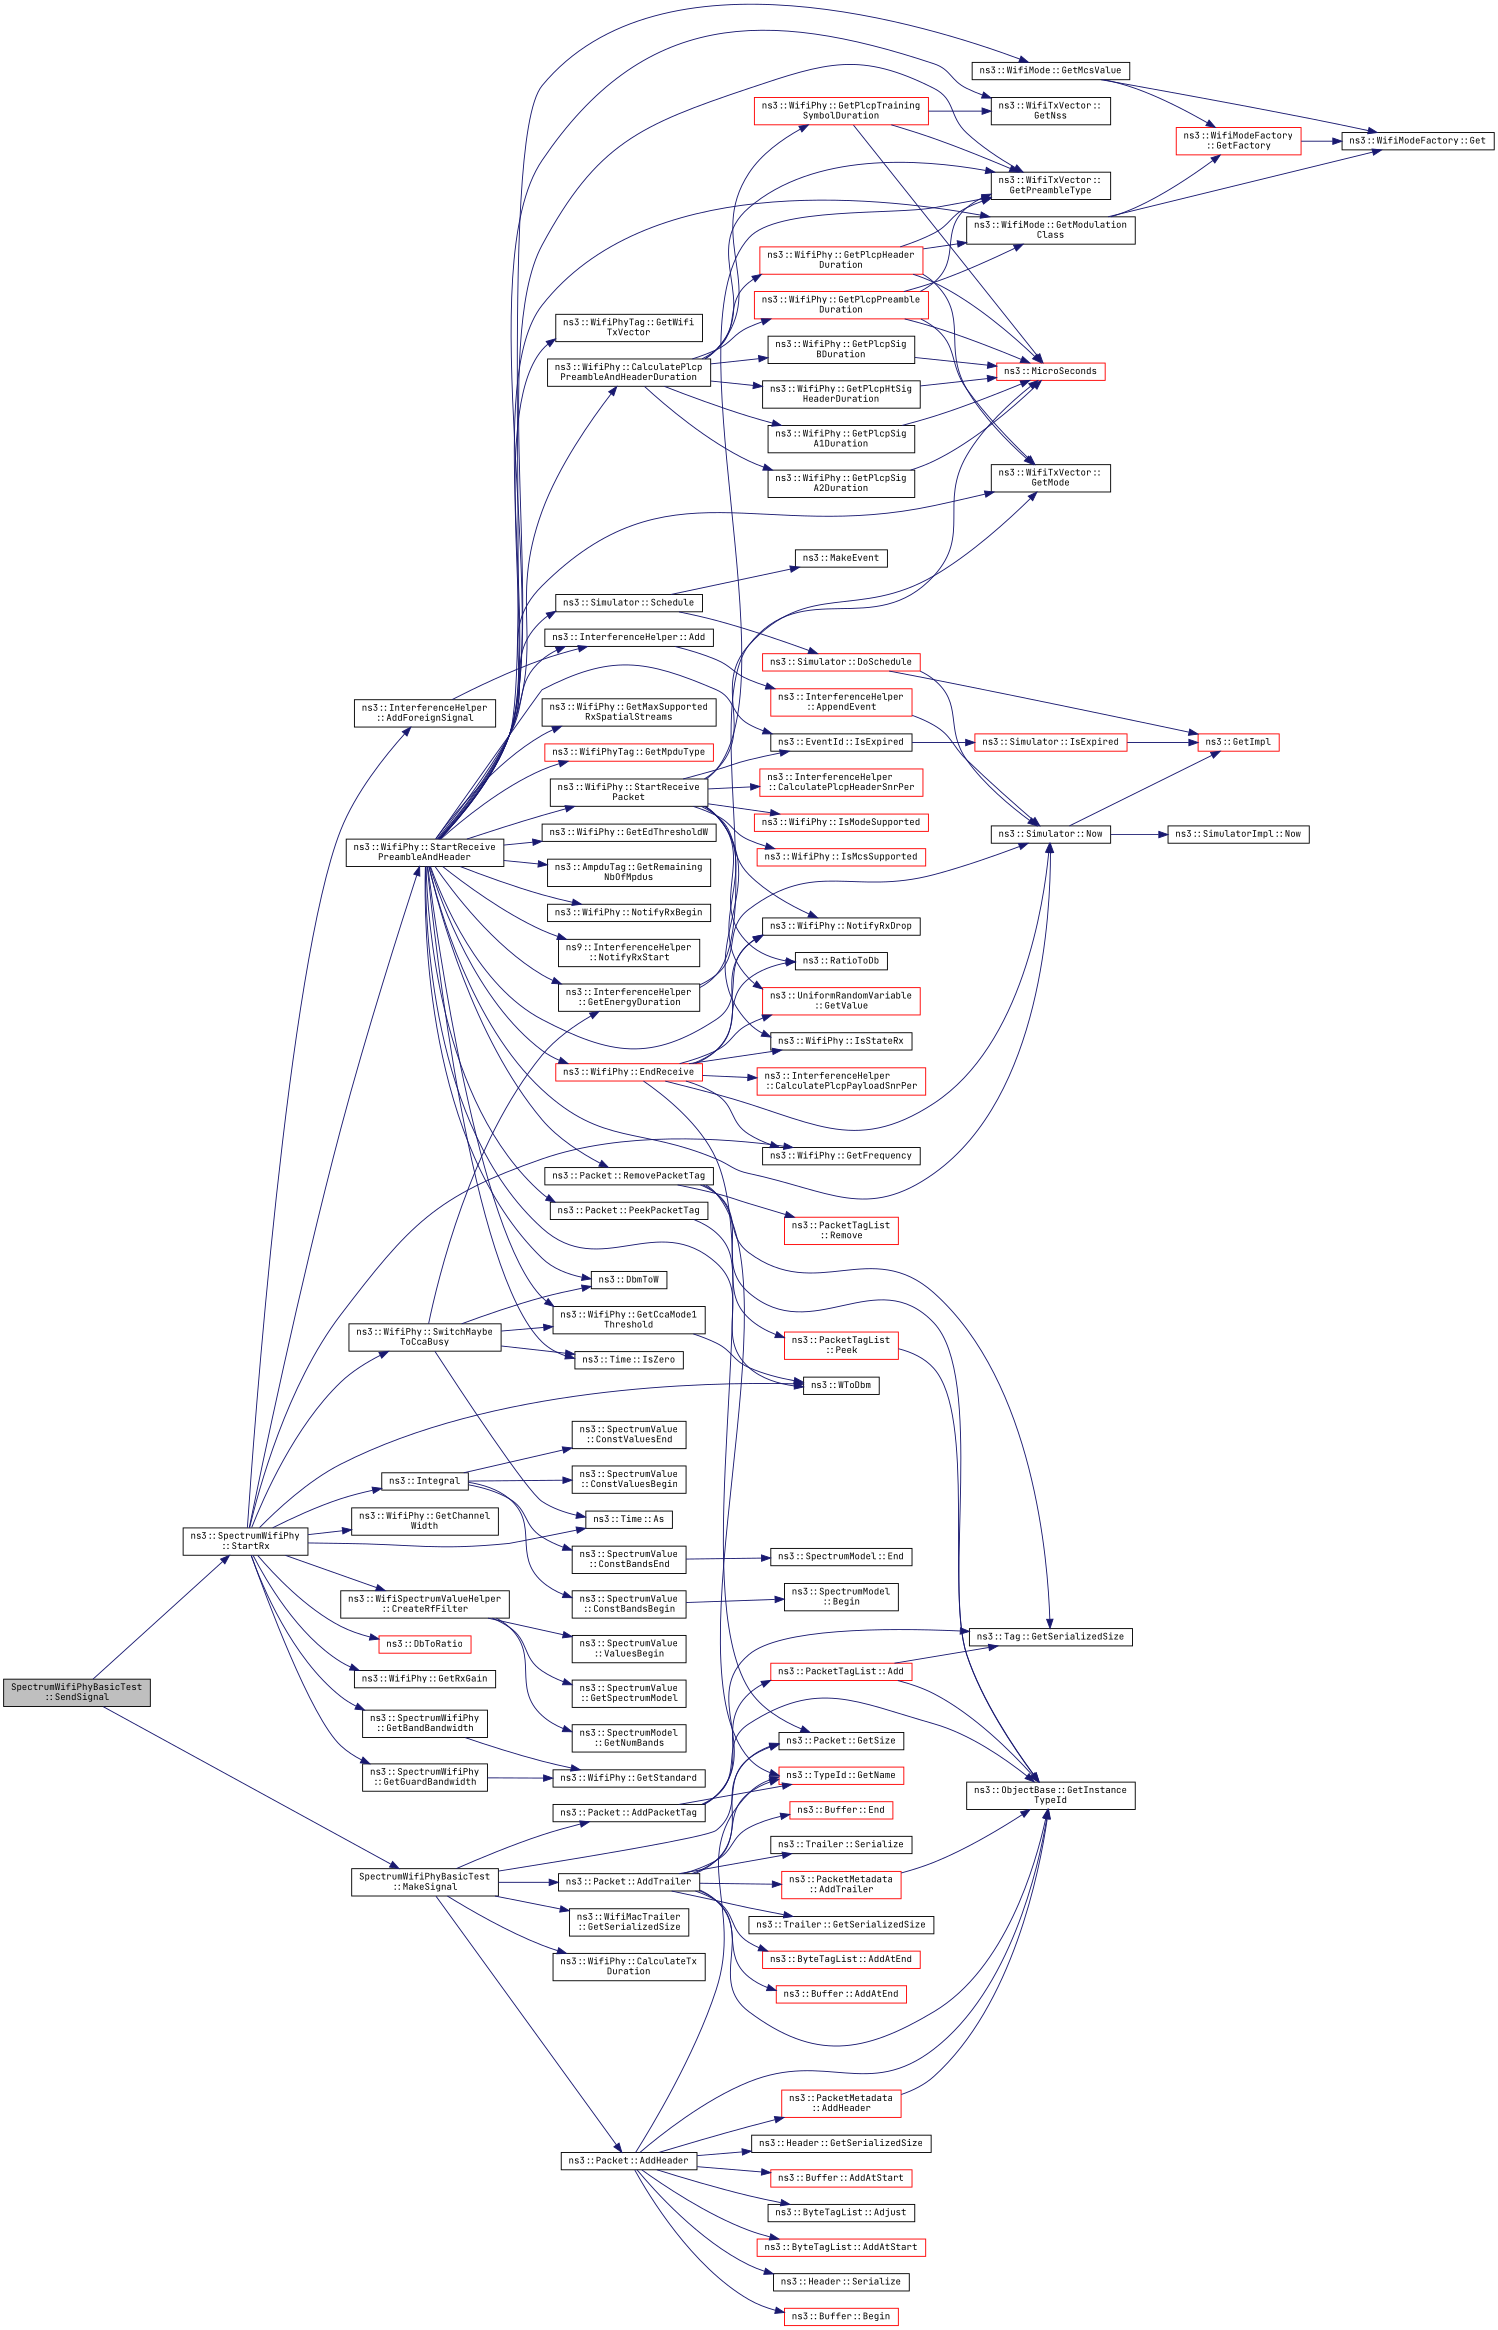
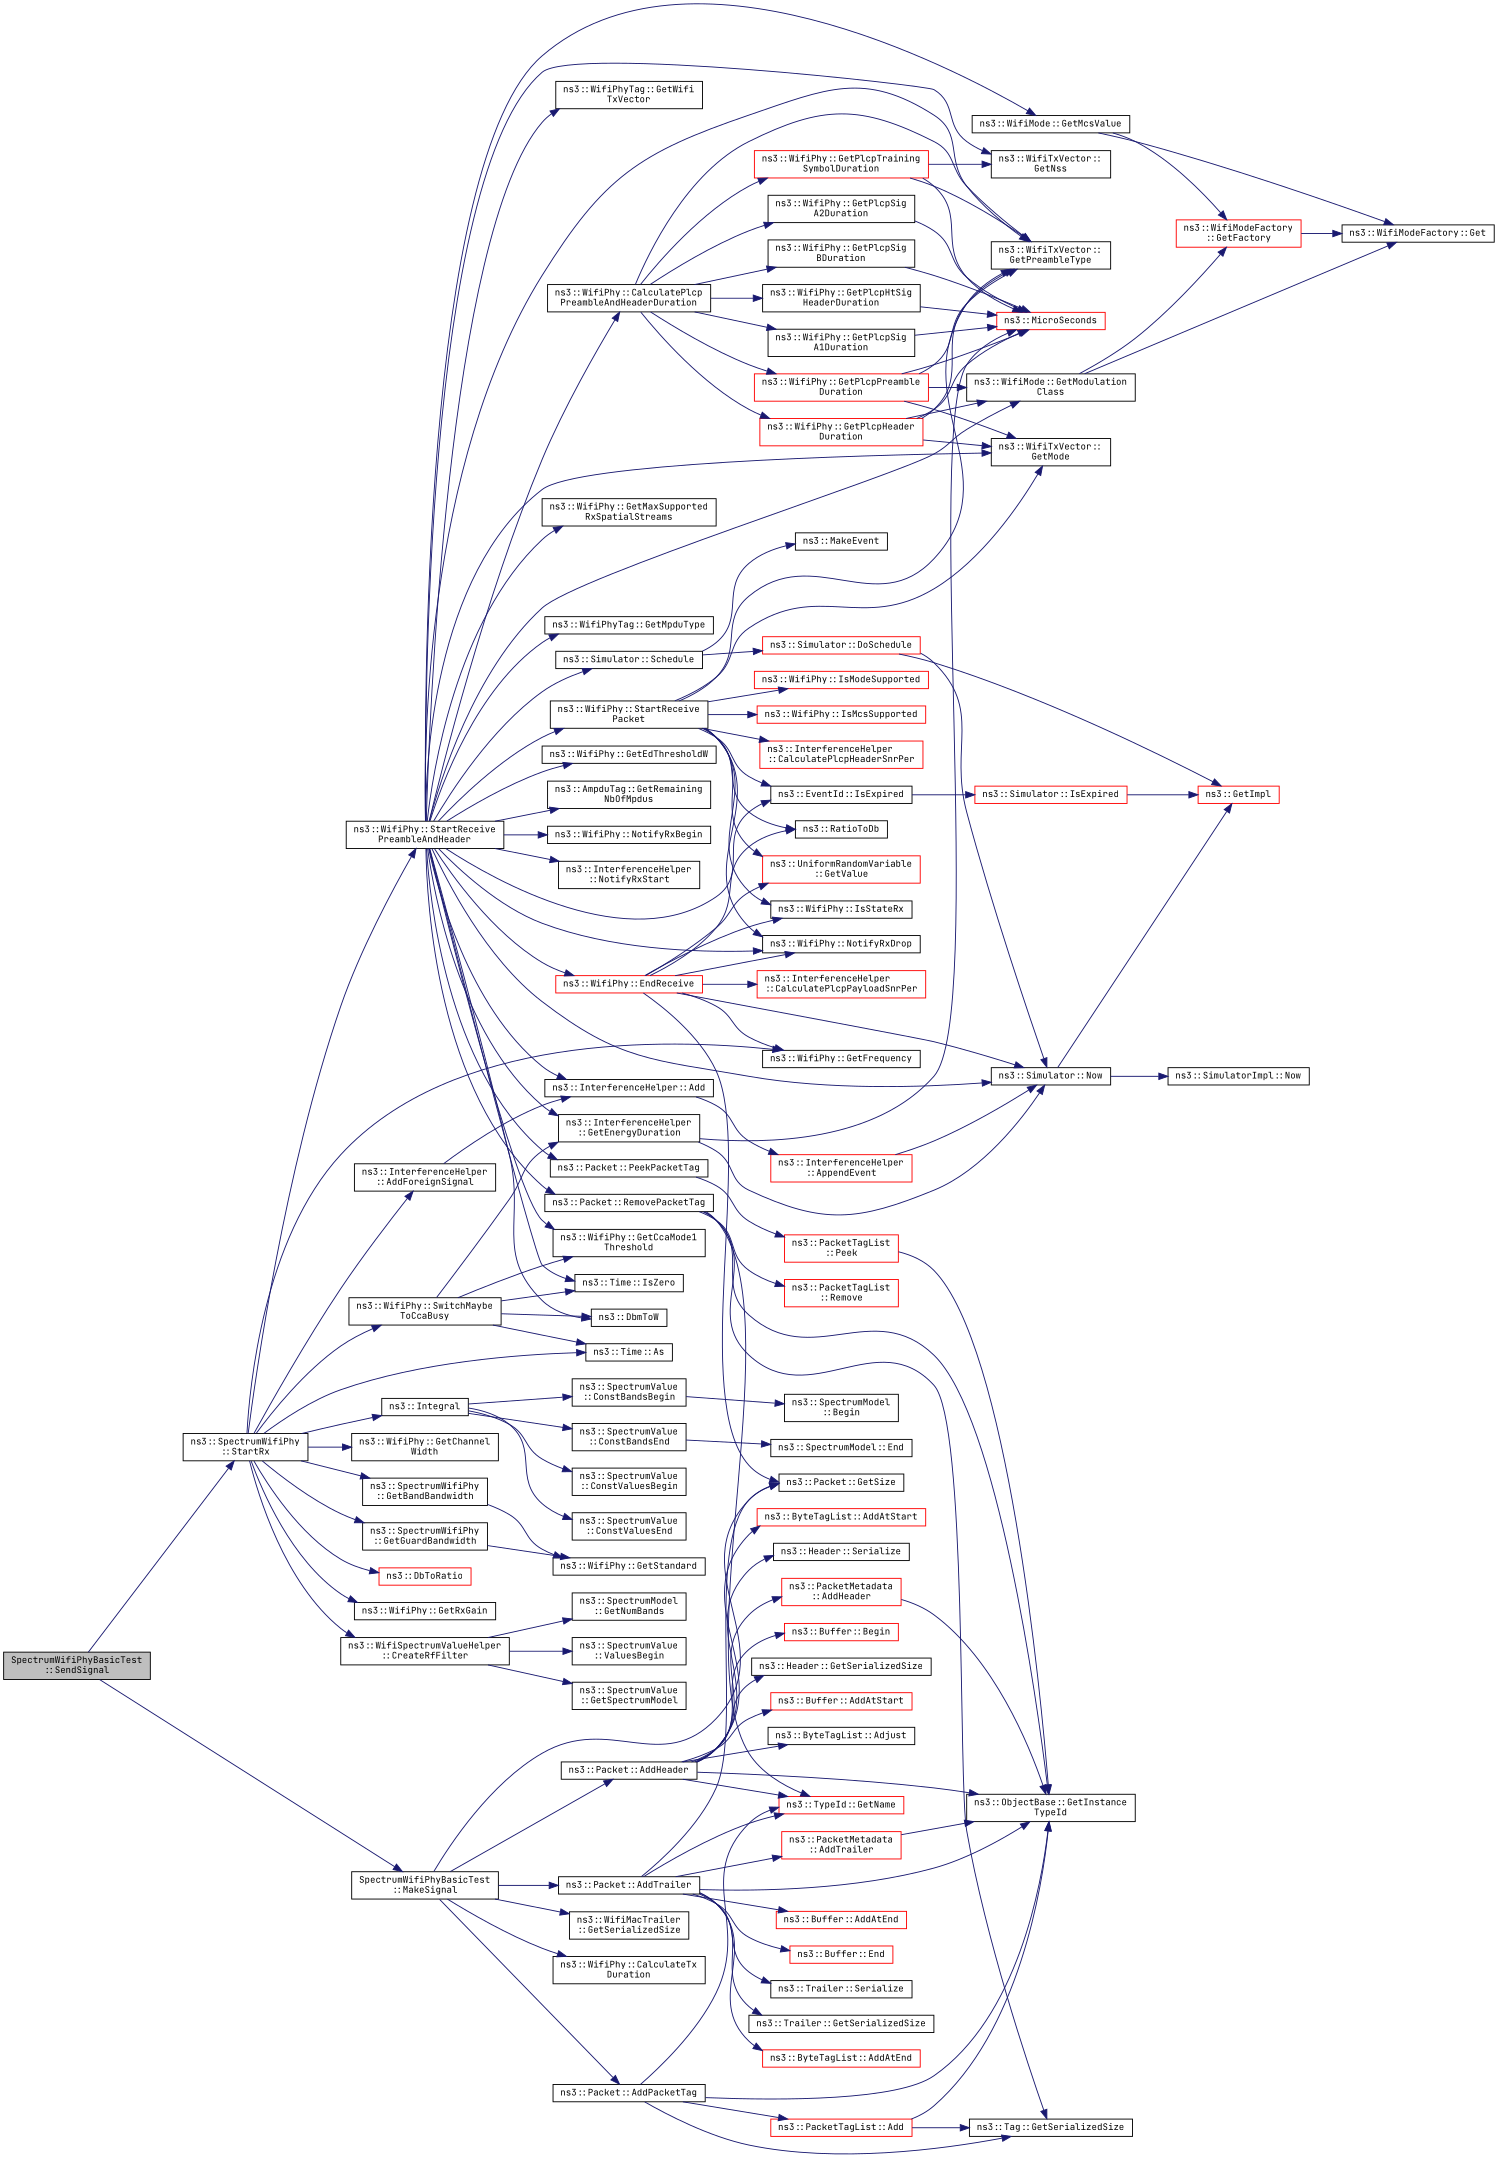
node "ns3::WifiPhyTag::GetMpduType": color red -> black
node "ns9::InterferenceHelper ::NotifyRxStart": label "ns9::InterferenceHelper ::NotifyRxStart" -> "ns3::InterferenceHelper ::NotifyRxStart"
node "ns3::WToDbm": removed
